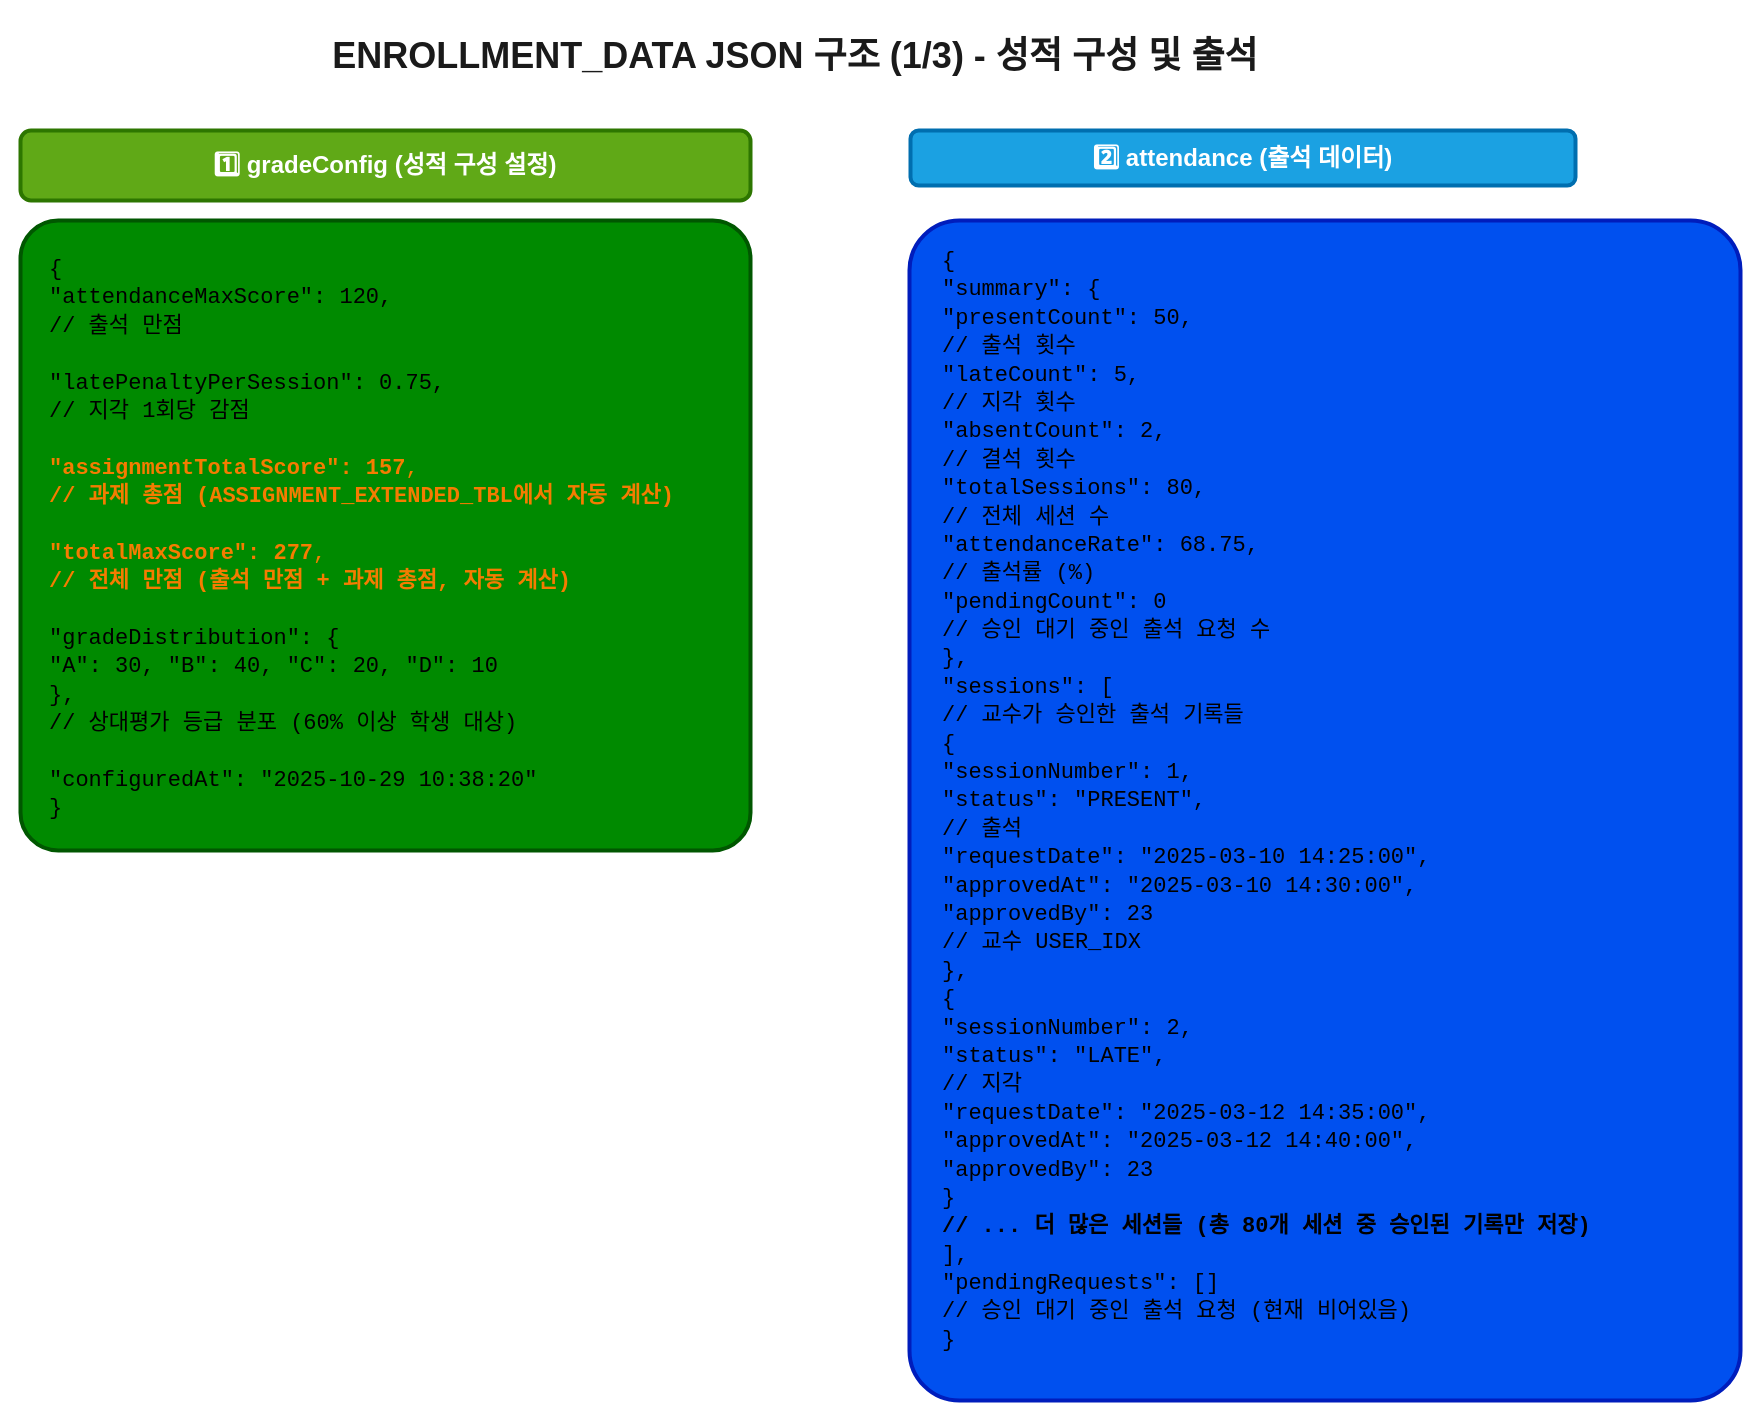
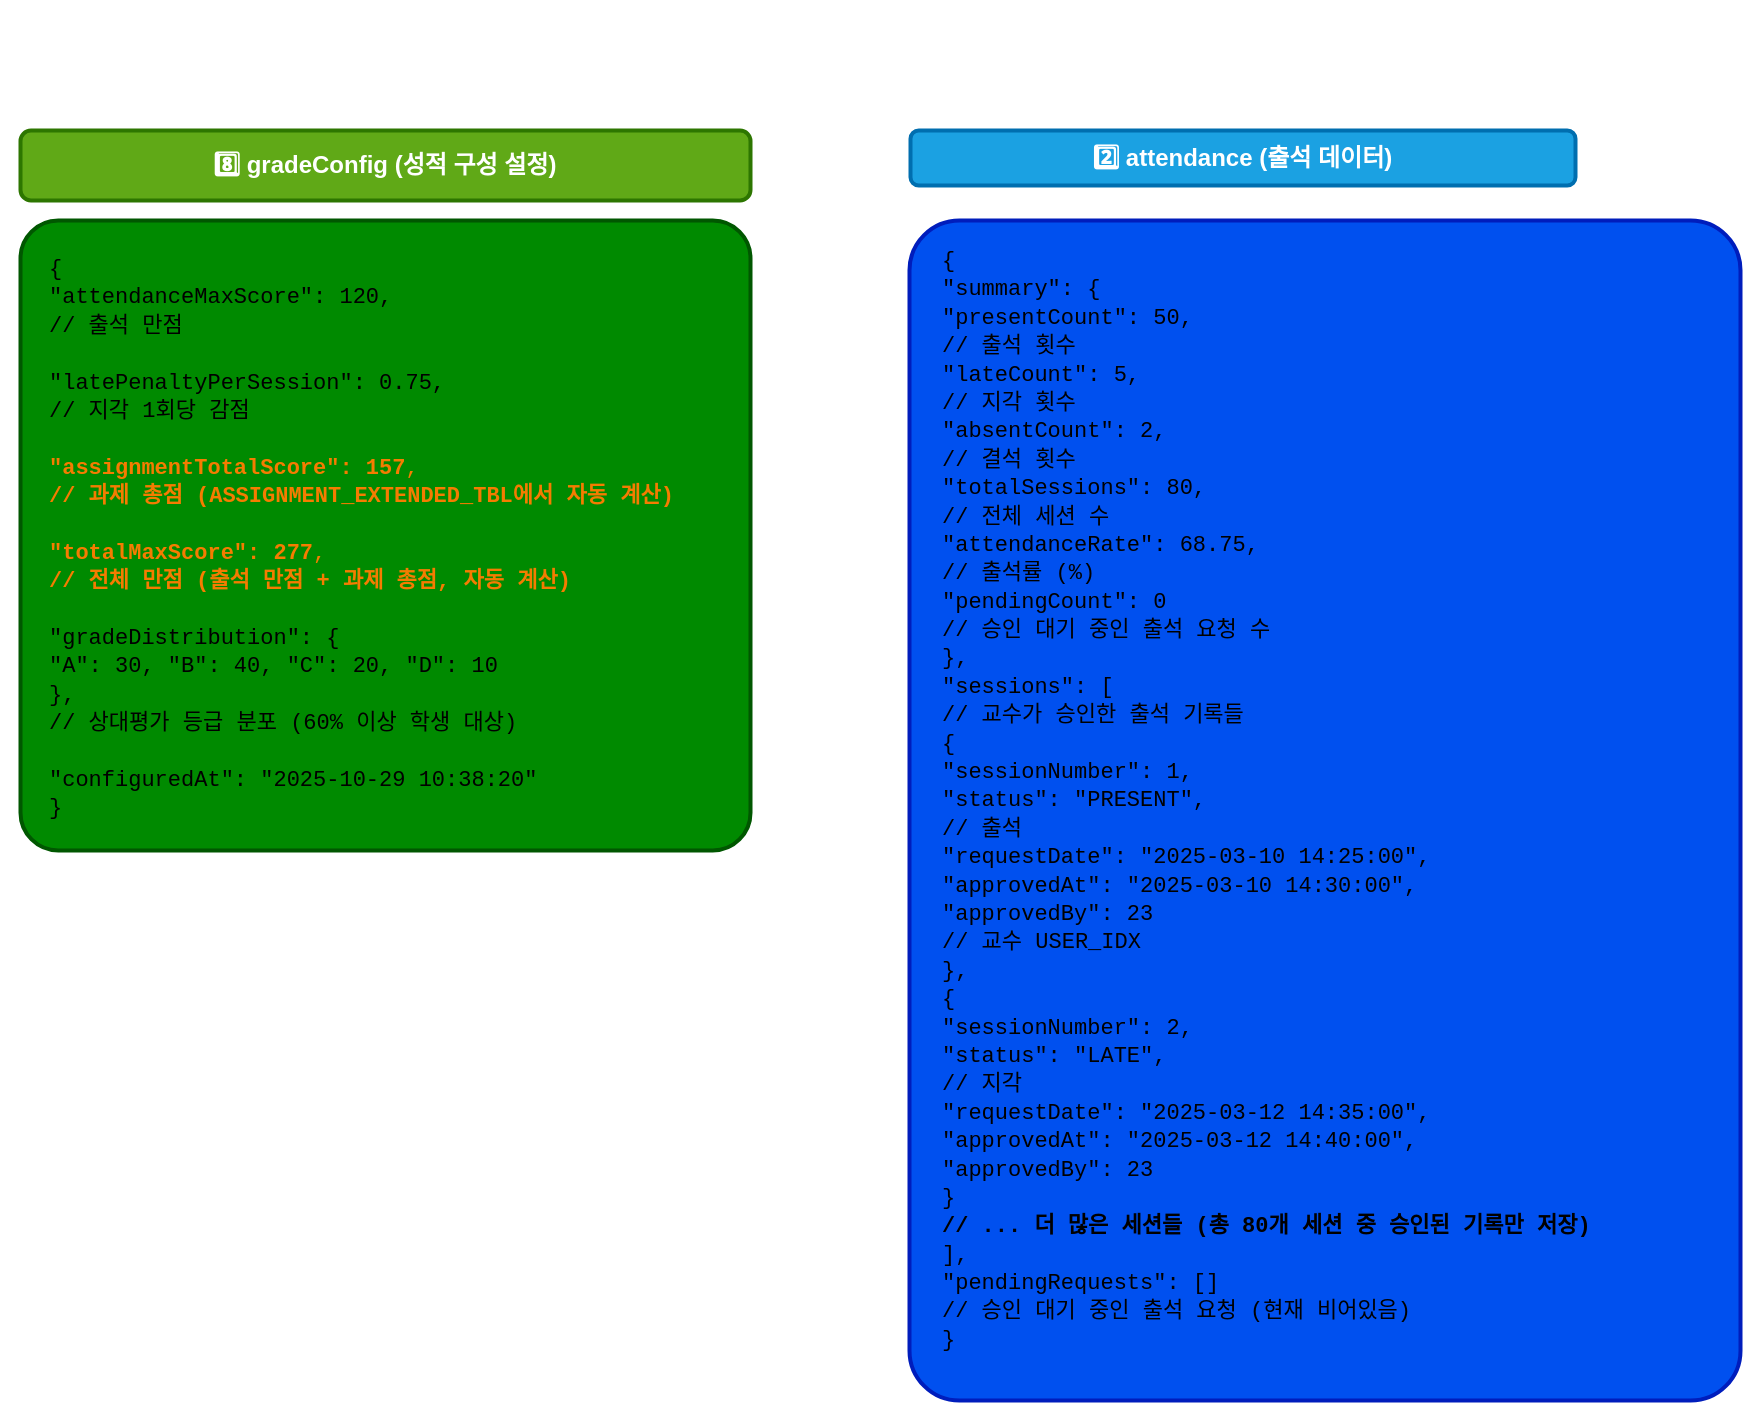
node "ENROLLMENT_DATA JSON 구조 (1/3) - 성적 구성 및 출석": removed
node "1️⃣ gradeConfig (성적 구성 설정)": label "1️⃣ gradeConfig (성적 구성 설정)" -> "8️⃣ gradeConfig (성적 구성 설정)"
